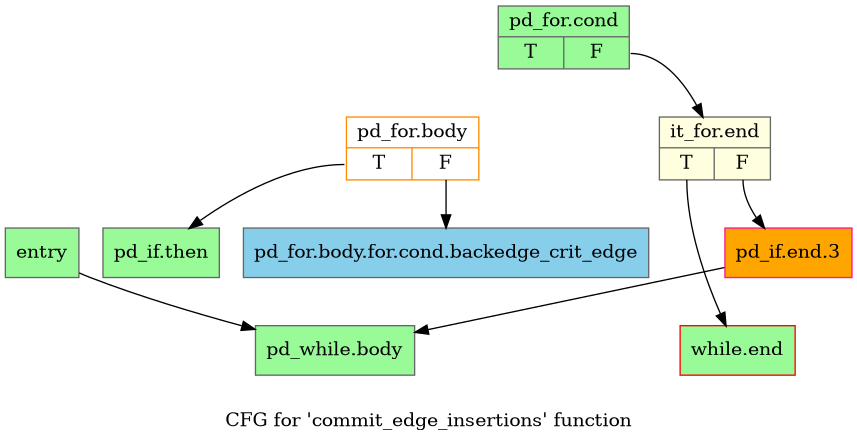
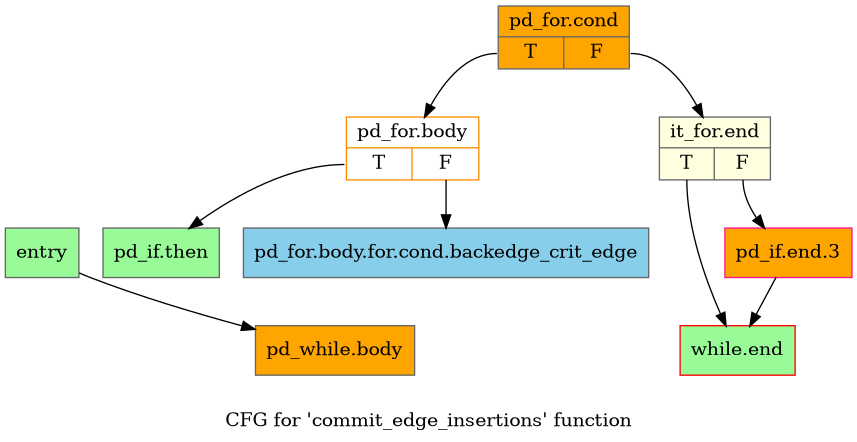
node "pd_for.cond": fillcolor palegreen -> orange
edge "pd_for.cond" -> "pd_for.body": added
edge "pd_if.end.3" -> "pd_while.body": now "pd_if.end.3" -> "while.end"
node "pd_while.body": fillcolor palegreen -> orange
